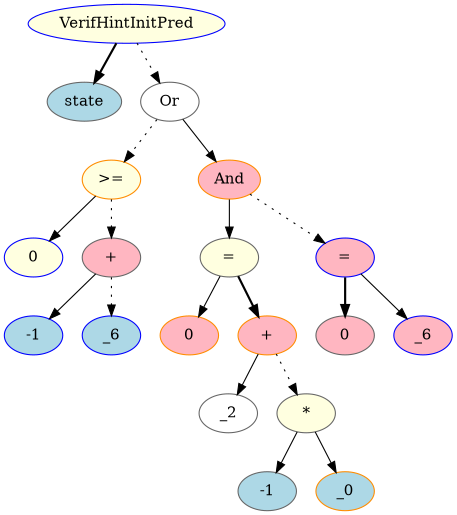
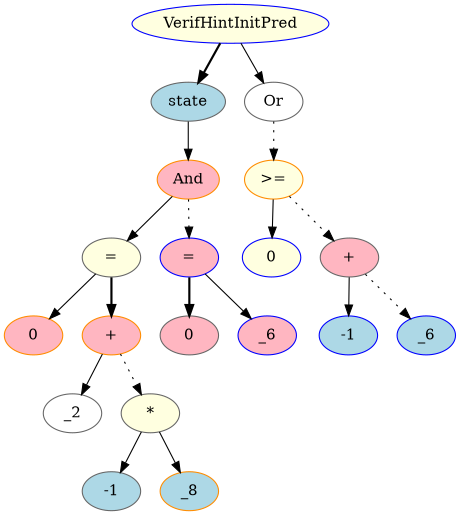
edge "VerifHintInitPred" -> "Or": style dotted -> solid
edge "Or" -> "And": now "state" -> "And"
node "_0": label "_0" -> "_8"
